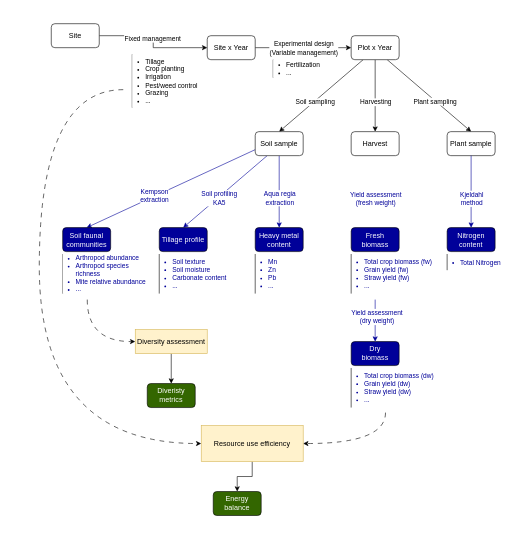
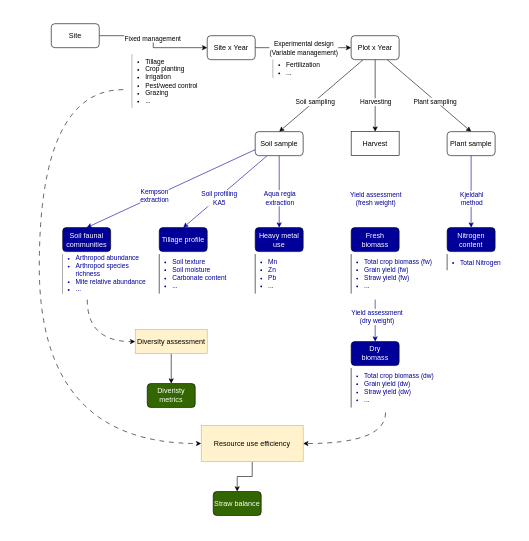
node "Harvest": shape rounded rectangle -> rectangle
node "Heavy metal content": label "Heavy metal content" -> "Heavy metal use"
node "Energy balance": label "Energy balance" -> "Straw balance"
